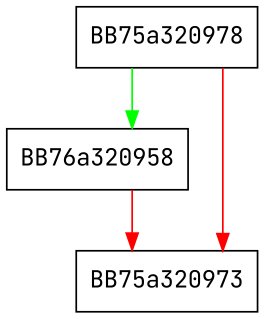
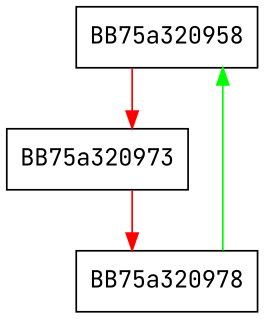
edge "BB75a320978" -> "BB75a320973": reversed
node "BB76a320958": label "BB76a320958" -> "BB75a320958"
